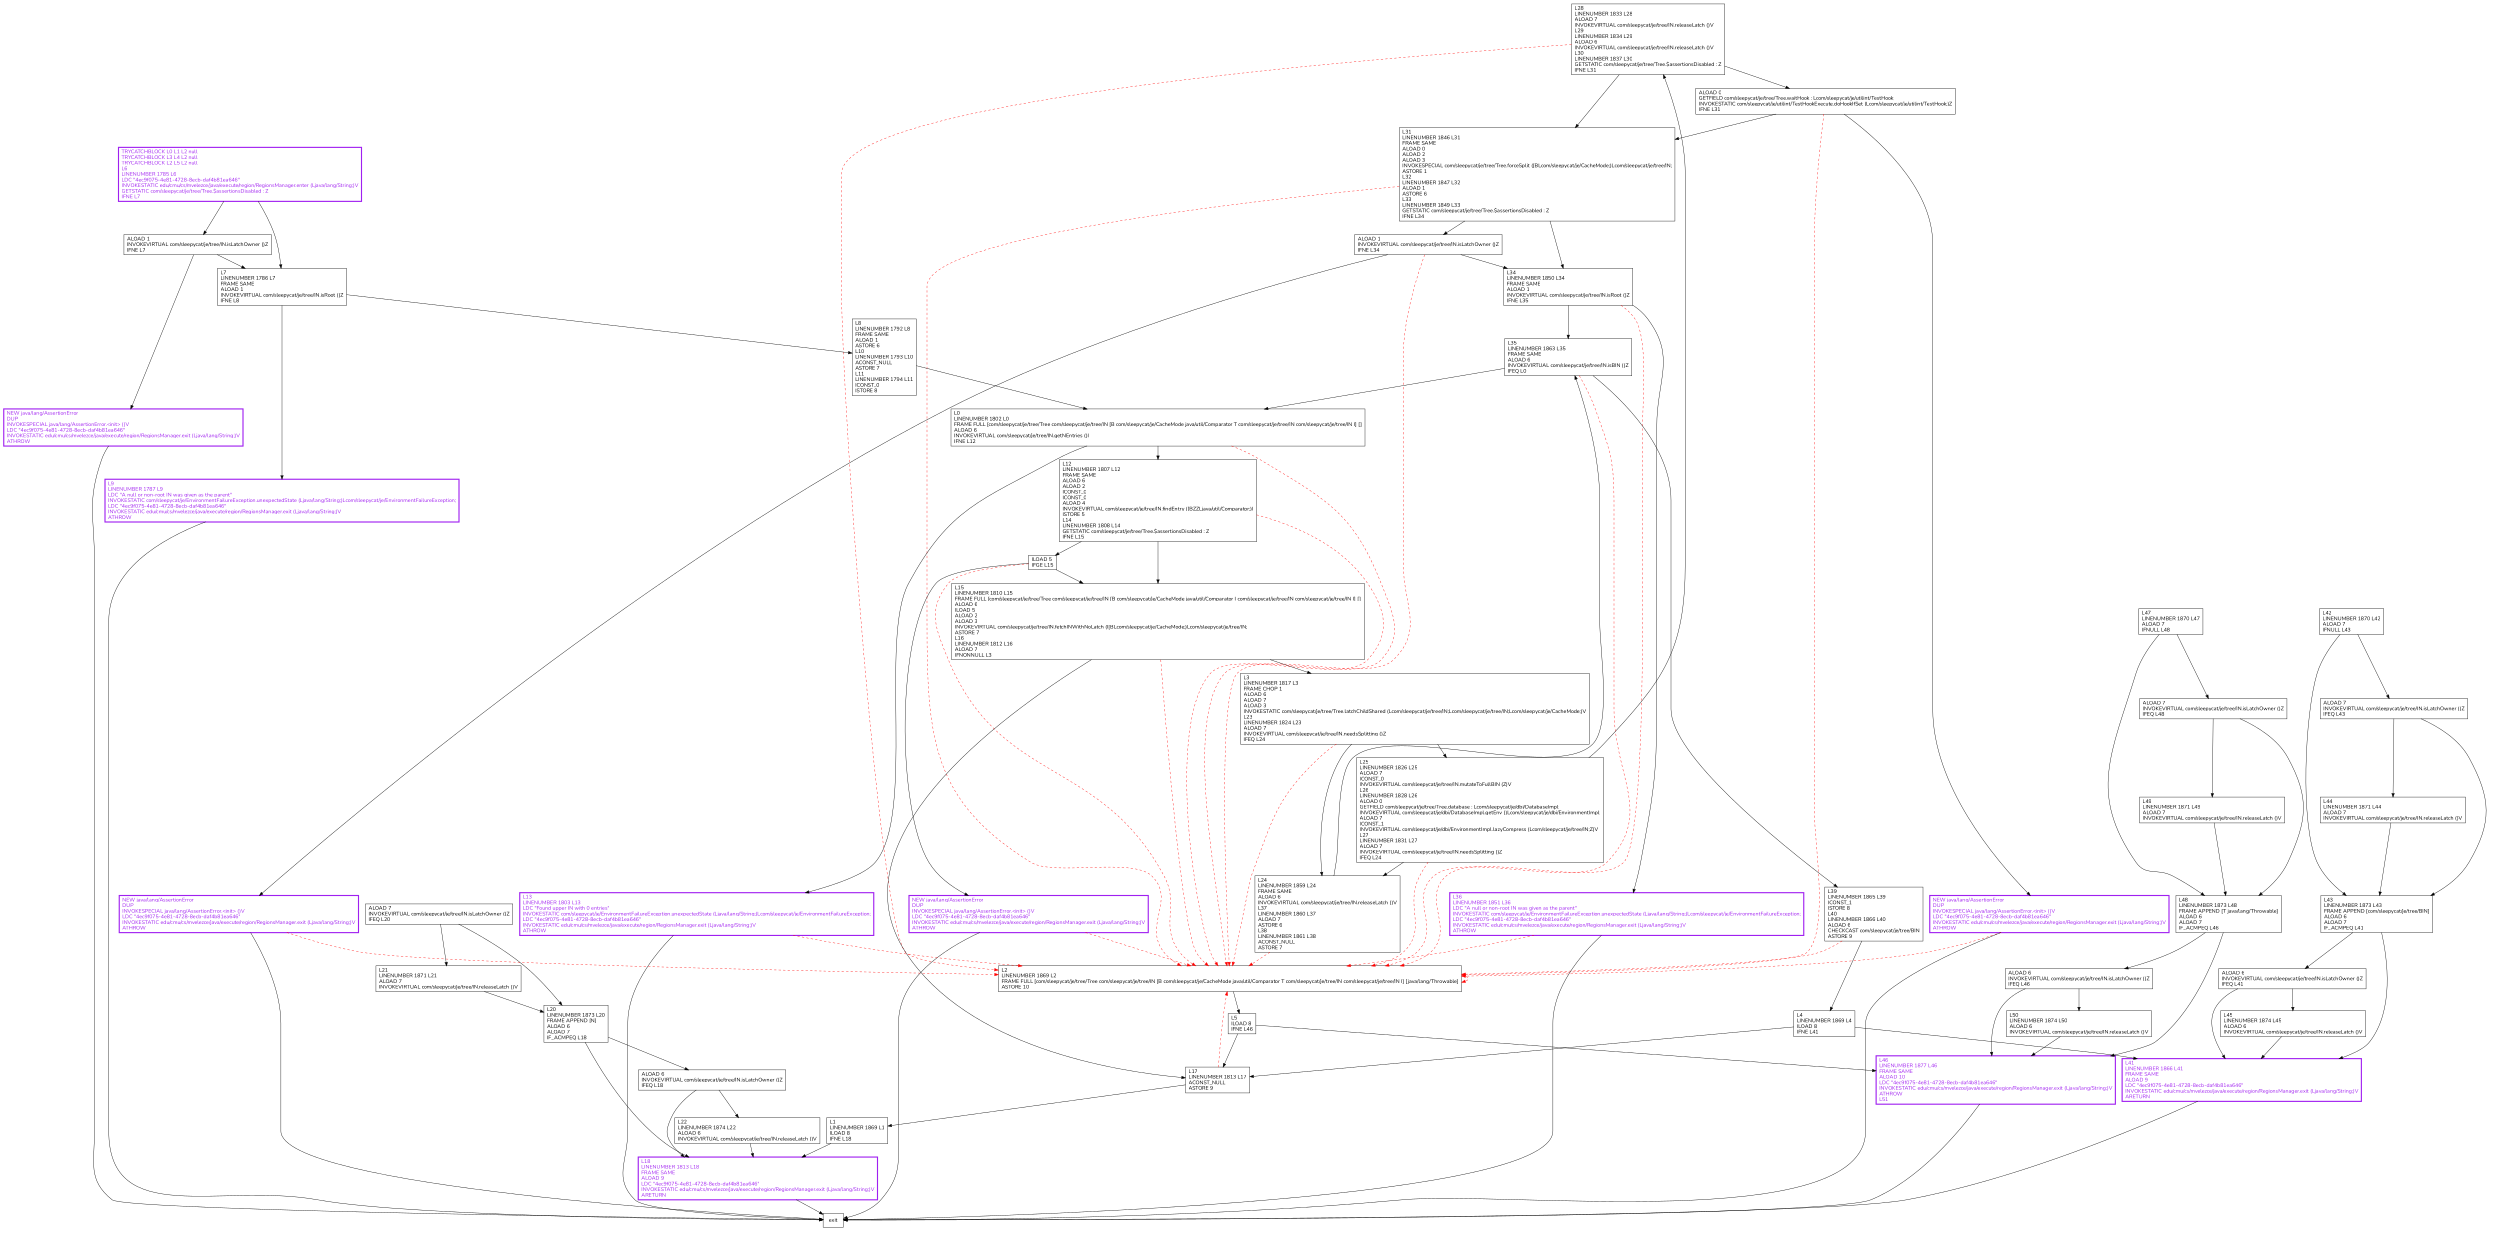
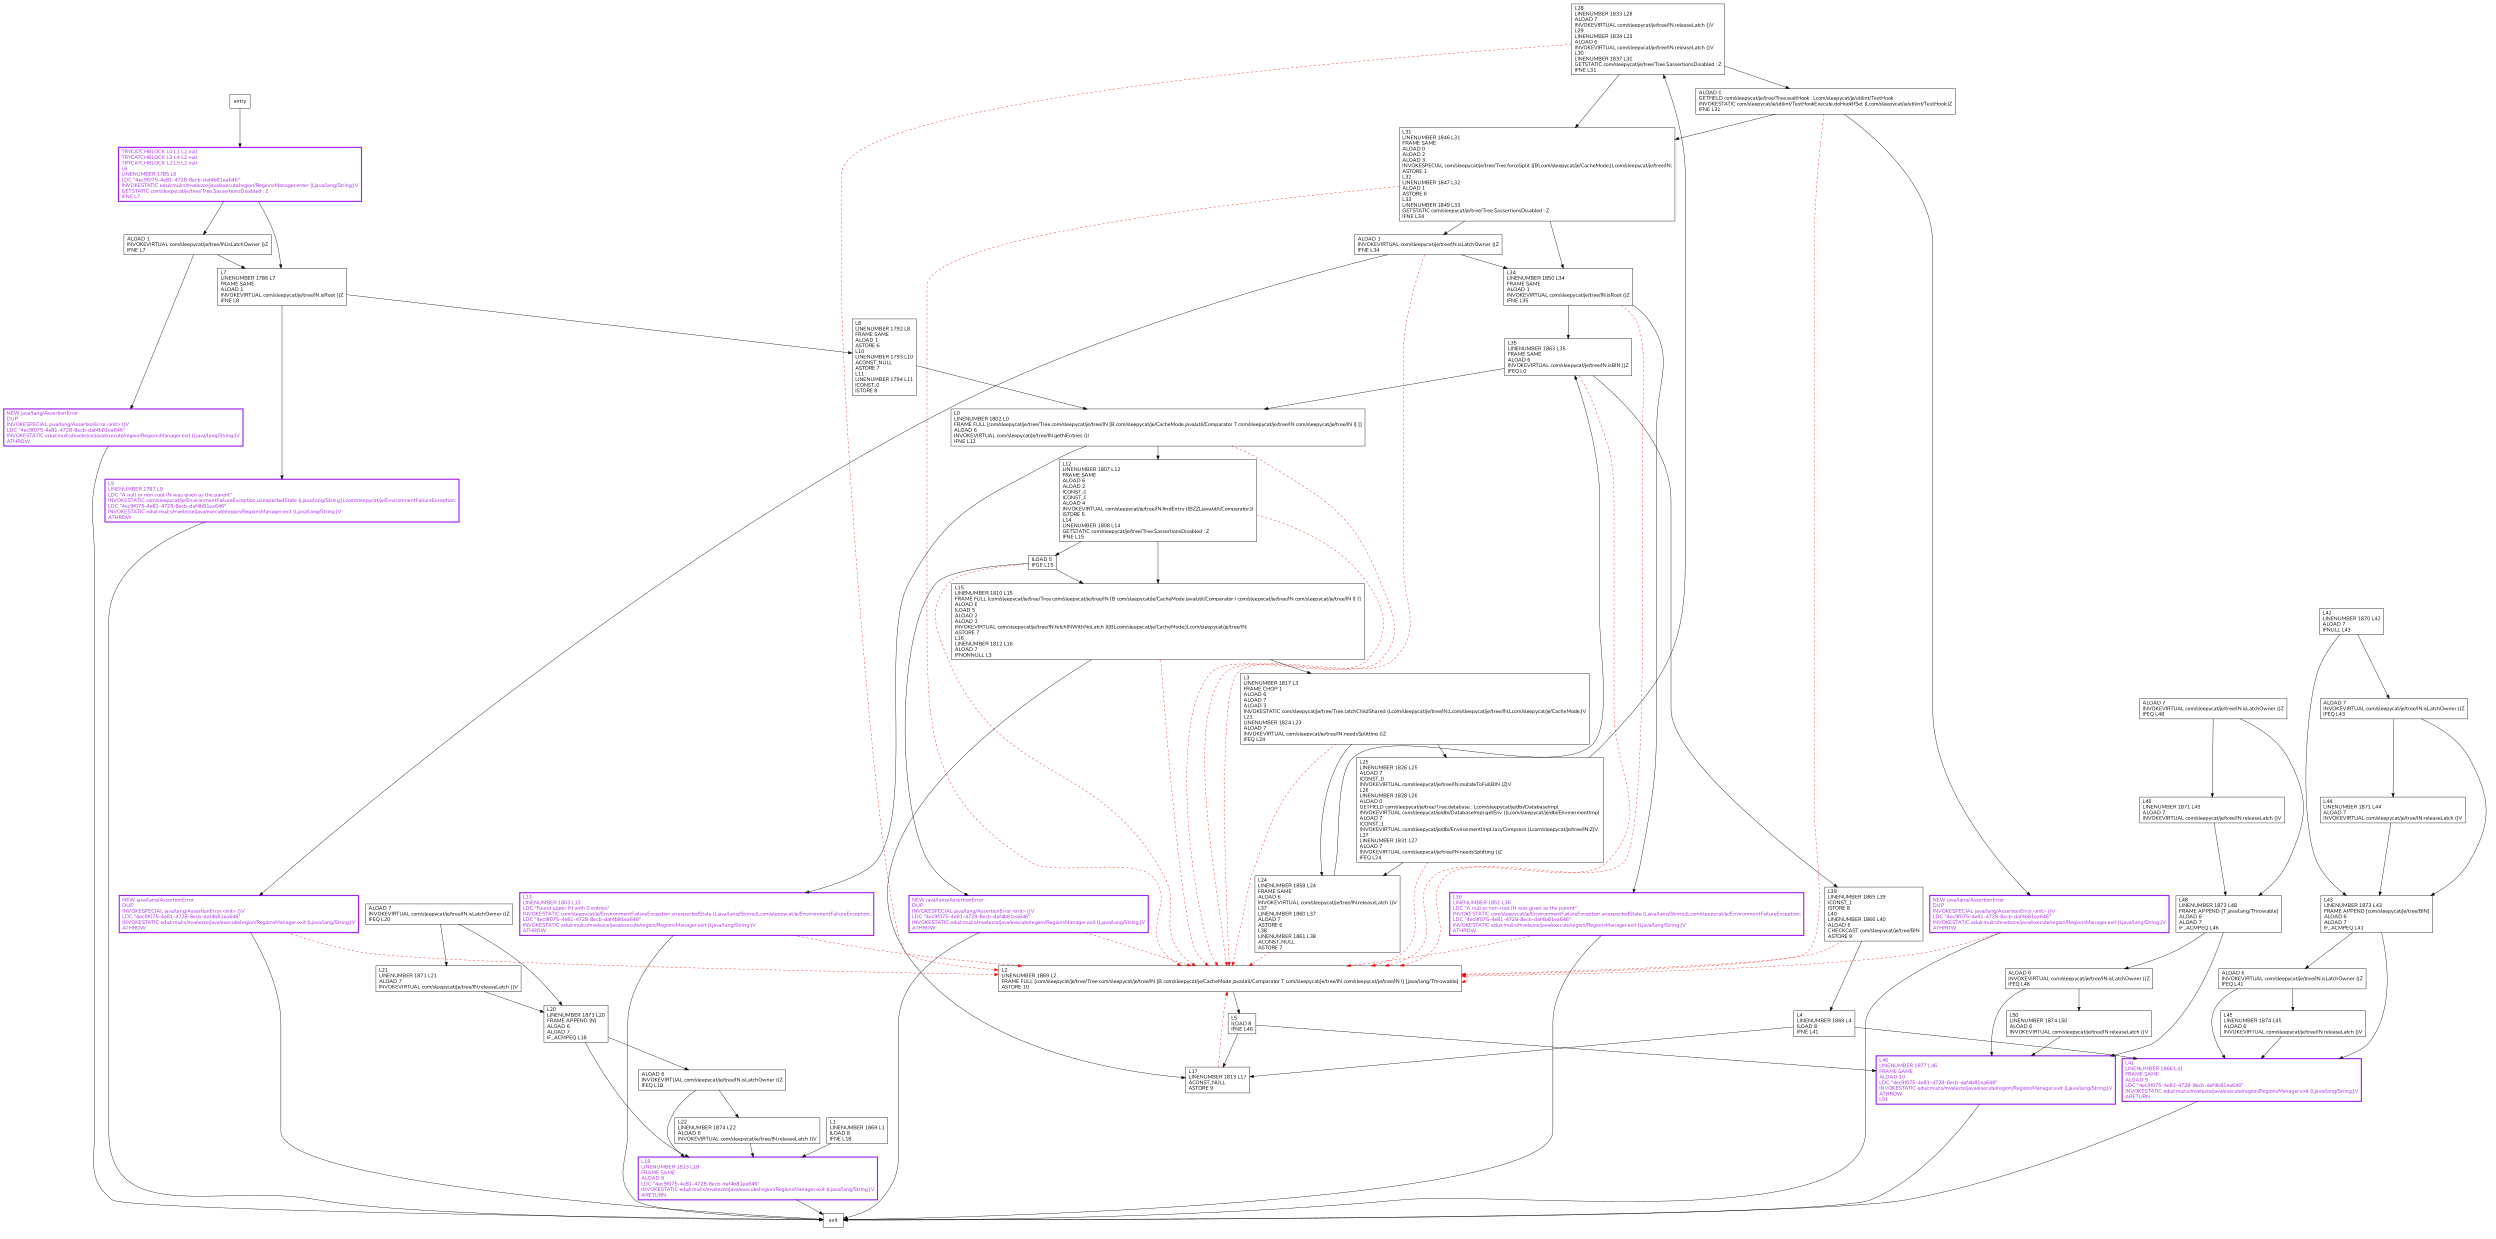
node "entry": added
node "L47 LINENUMBER 1870 L47 ALOAD 7 IFNULL L48": removed
edge "L17 LINENUMBER 1813 L17 ACONST_NULL ASTORE 9" -> "L1 LINENUMBER 1869 L1 ILOAD 8 IFNE L18": removed
